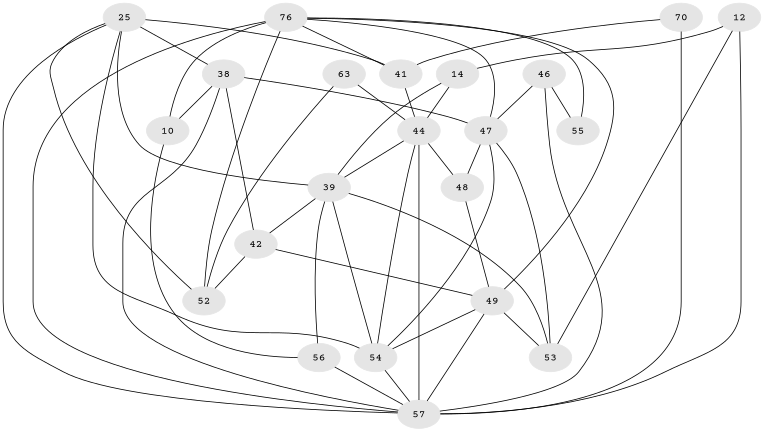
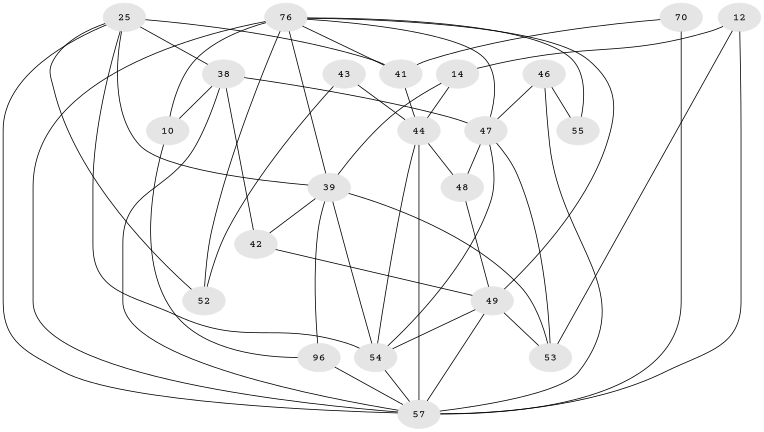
node "63": label "63" -> "43"
edge "44" -- "39": now "76" -- "39"
edge "42" -- "52": removed
node "56": label "56" -> "96"
